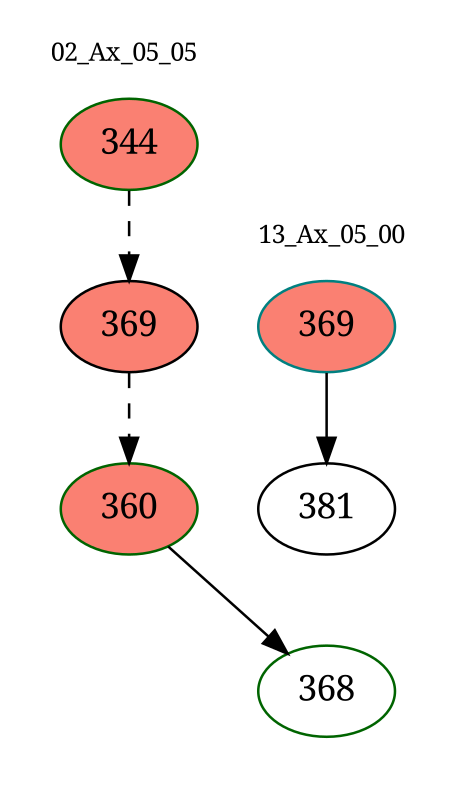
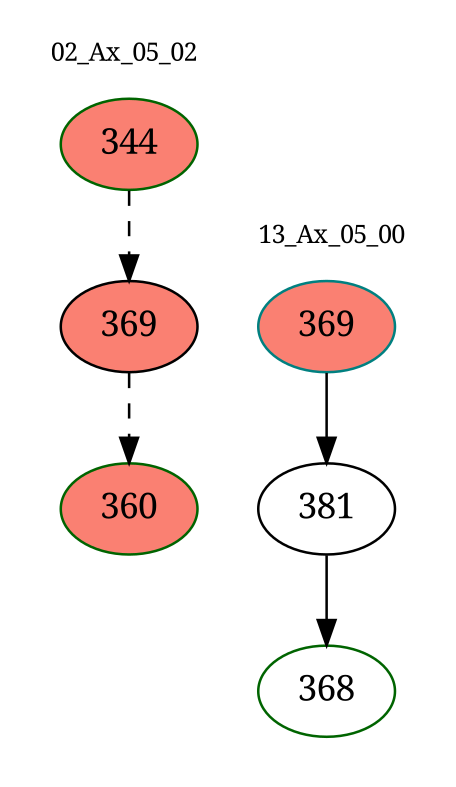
cluster "02_Ax_05_05": label "02_Ax_05_05" -> "02_Ax_05_02"
edge "360" -> "368": now "381" -> "368"
